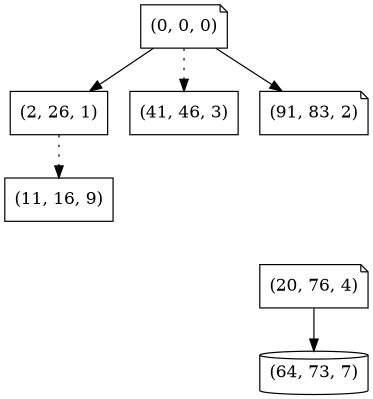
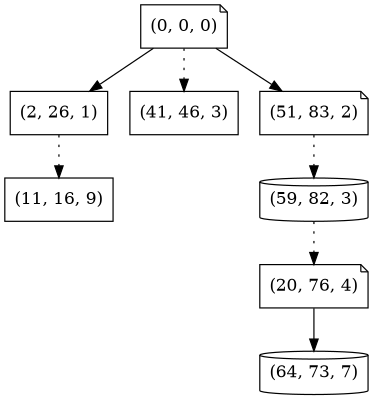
node "(91, 83, 2)": label "(91, 83, 2)" -> "(51, 83, 2)"
node "(59, 82, 3)": added
